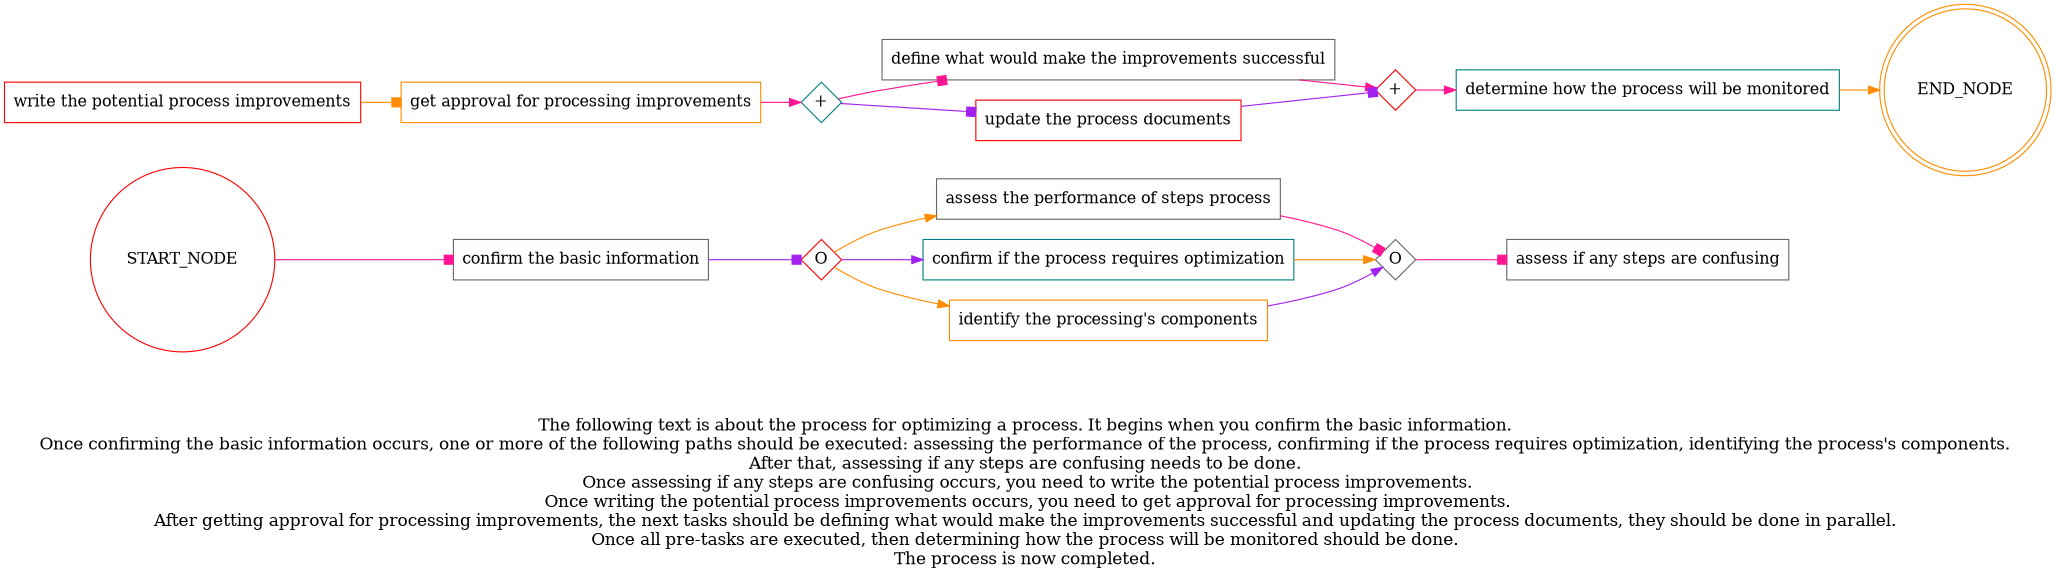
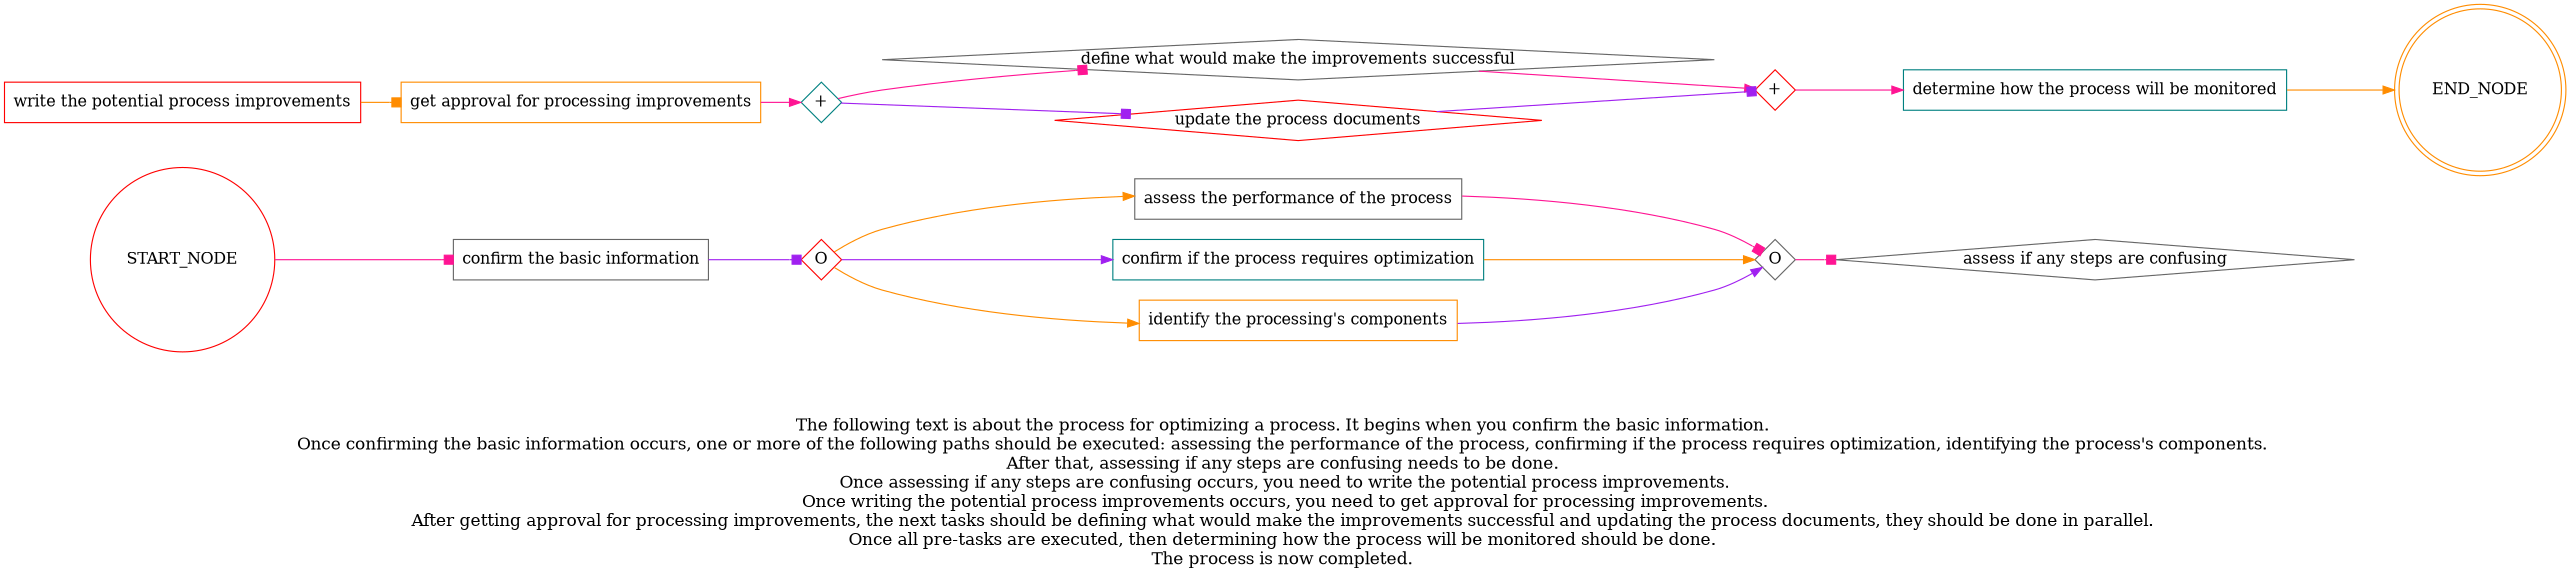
node "define what would make the improvements successful": shape box -> diamond
node "update the process documents": shape box -> diamond
node "assess the performance of steps process": label "assess the performance of steps process" -> "assess the performance of the process"
node "assess if any steps are confusing": shape box -> diamond
